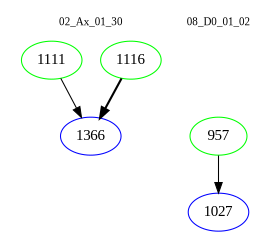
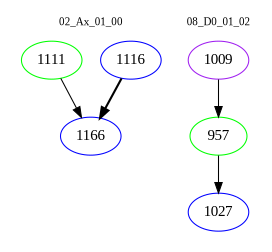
cluster "02_Ax_01_30": label "02_Ax_01_30" -> "02_Ax_01_00"
node "1116": color green -> blue
node "1009": added
node "1366": label "1366" -> "1166"
